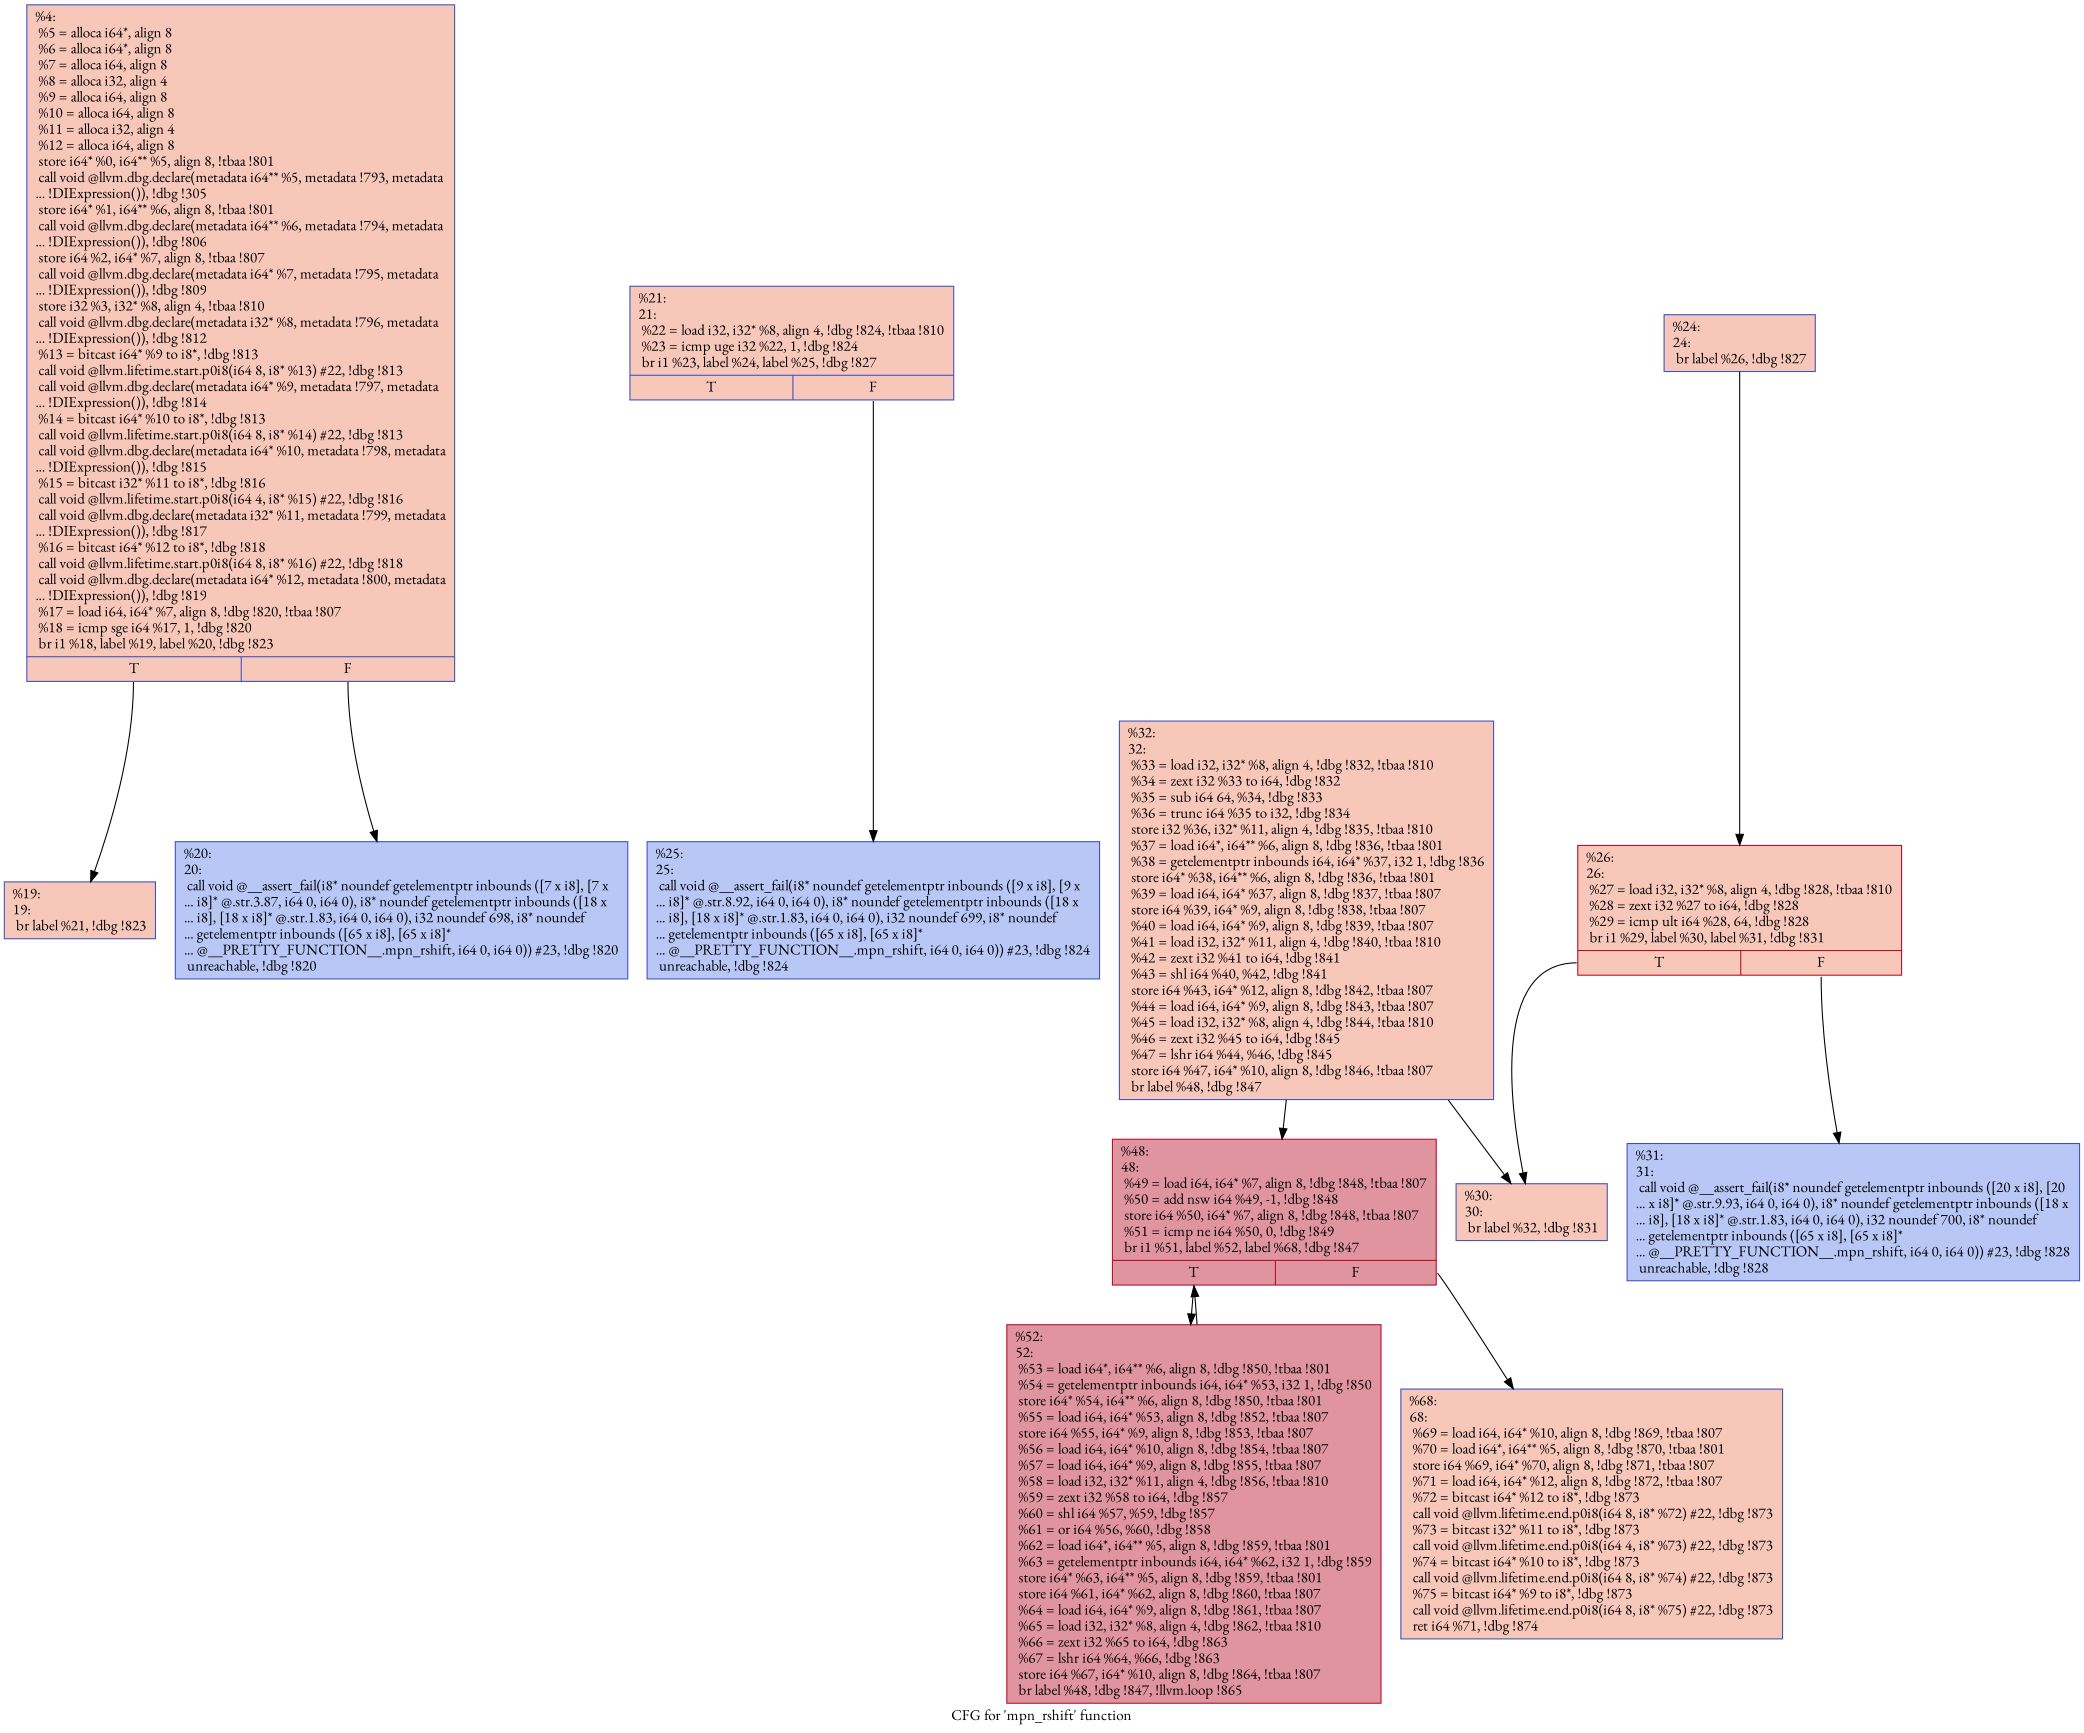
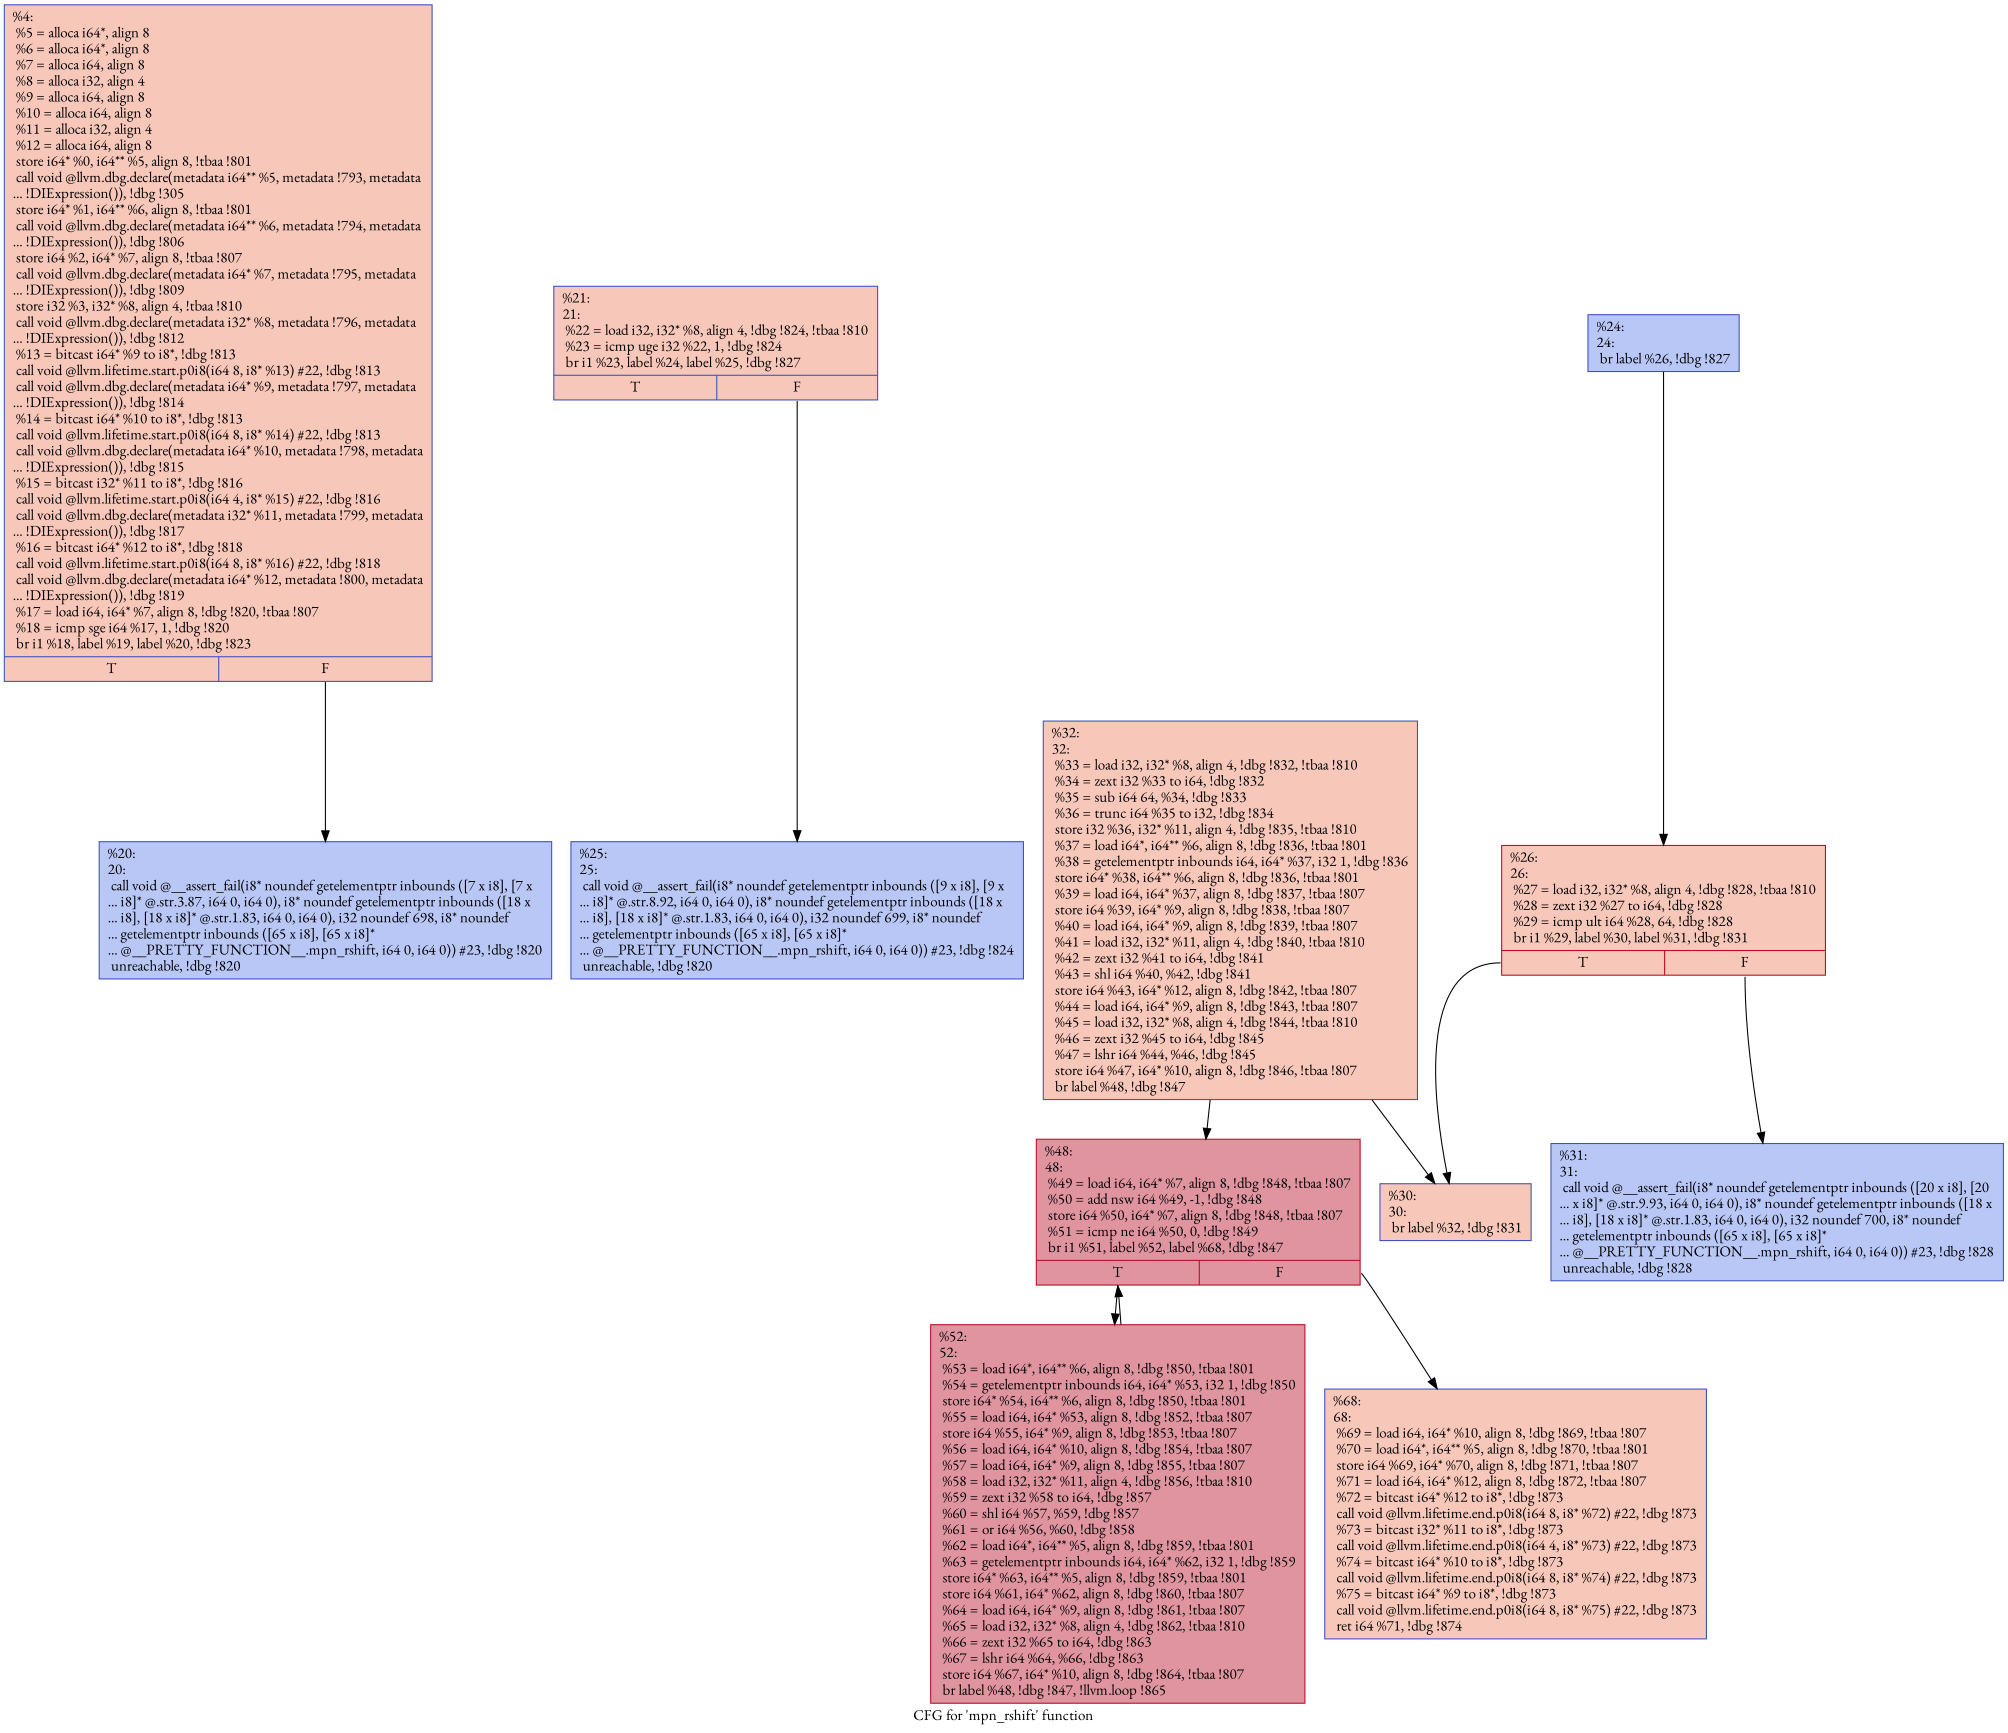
node "%24:": fillcolor #ec7f6370 -> #5f7fe870
node "%19:": removed
node "%25:": text "unreachable, !dbg !824" -> "unreachable, !dbg !820"
